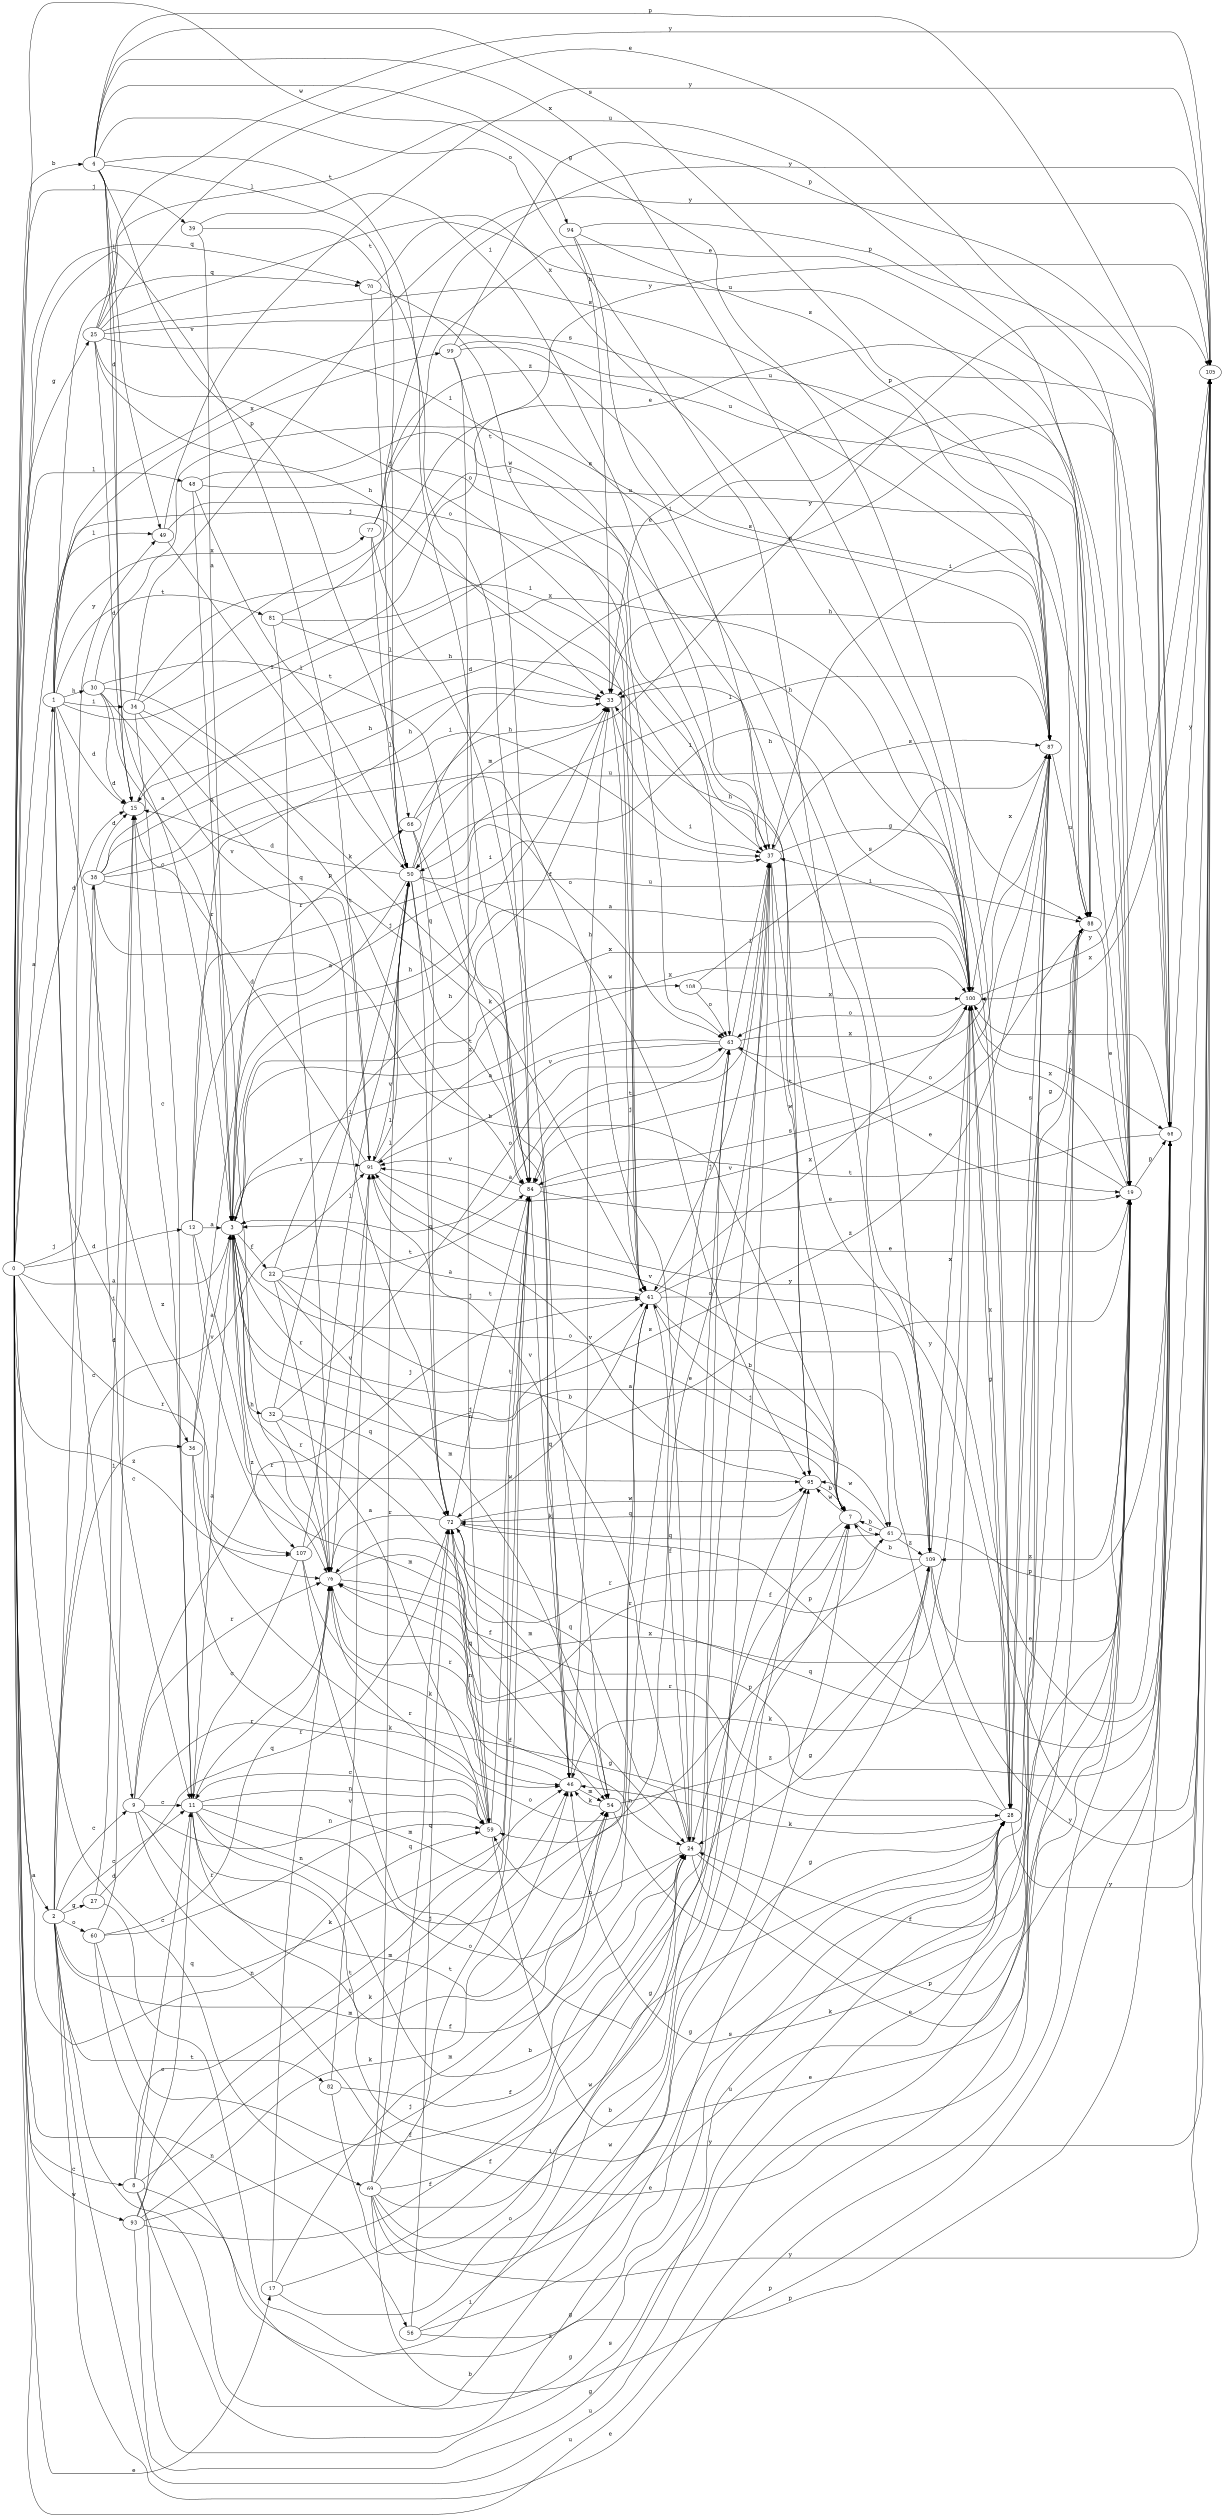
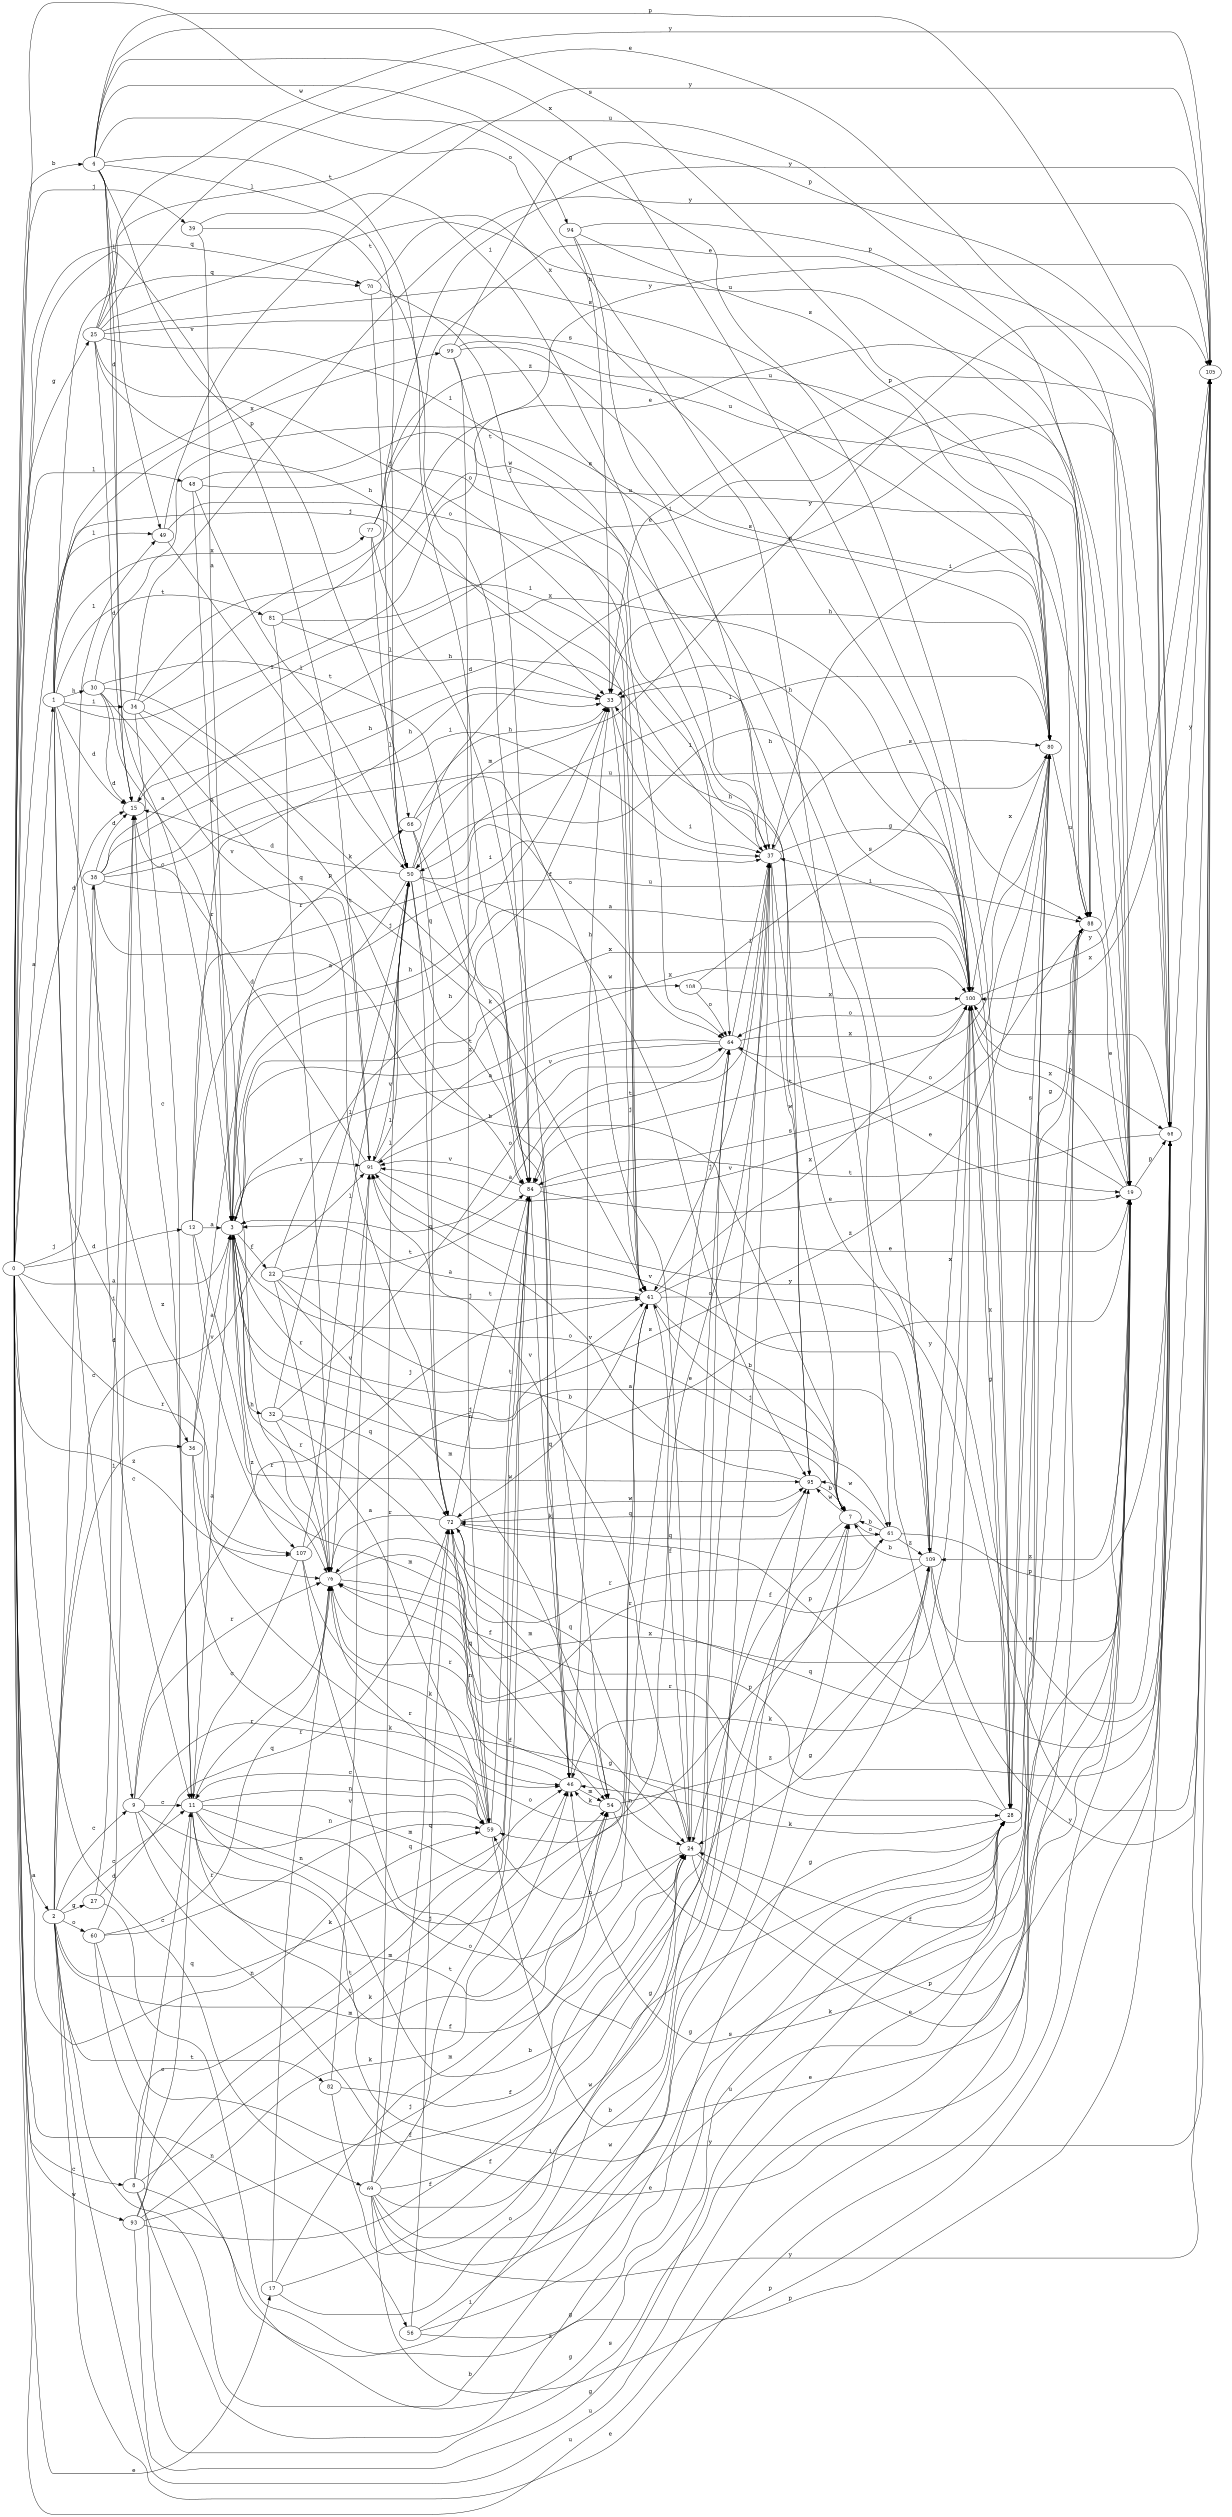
edge "2" -> "49": label "y" -> "l"
node "87": label "87" -> "80"
node "63": label "63" -> "64"
edge "28" -> "105": removed, label "y"
